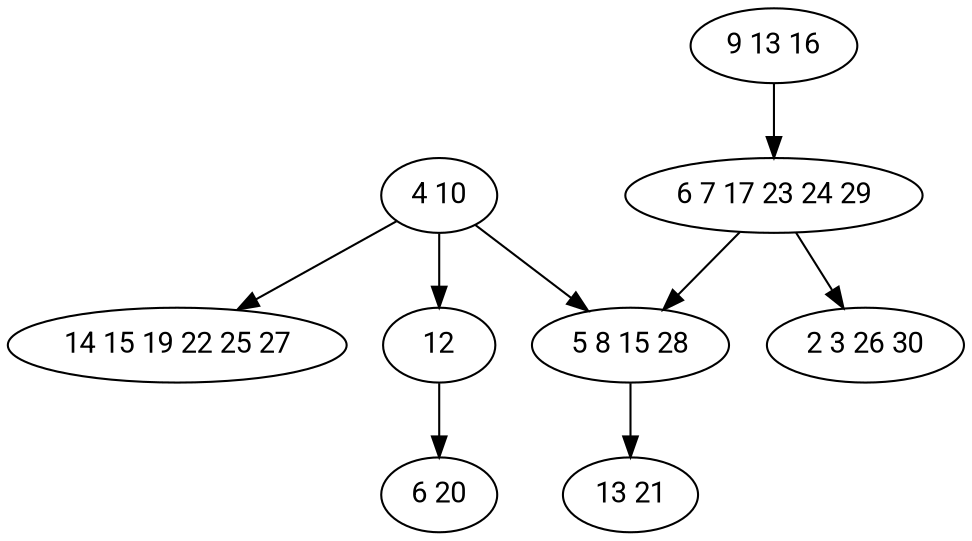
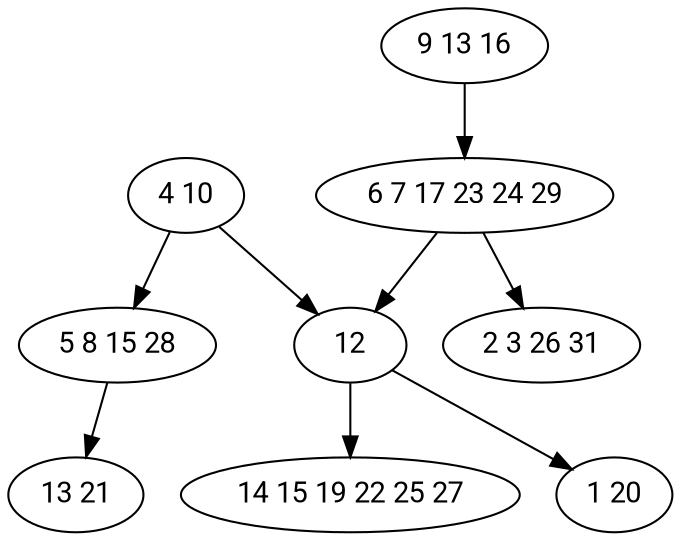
edge "4 10" -> "14 15 19 22 25 27": now "12" -> "14 15 19 22 25 27"
edge "6 7 17 23 24 29" -> "5 8 15 28": now "6 7 17 23 24 29" -> "12"
node "2 3 26 30": label "2 3 26 30" -> "2 3 26 31"
node "6 20": label "6 20" -> "1 20"
